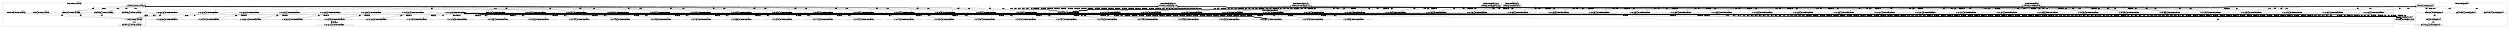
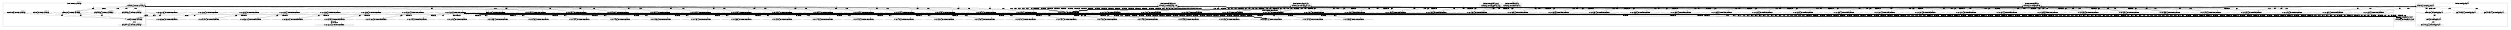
edge "10.1.80.247:8080#ServerID_OuterContainerID" -> "10.1.80.1:4906#ServerID_OuterContainerID": added, label "RESPONSE"
edge "10.1.80.1:33336#ServerID_OuterContainerID" -> "pipe:[240003666]#ServerID_9c632c9c841a": now "10.1.80.1:33336#ServerID_OuterContainerID" -> "1_fwatchdog#ServerID_6df85d7674-grtsk"
